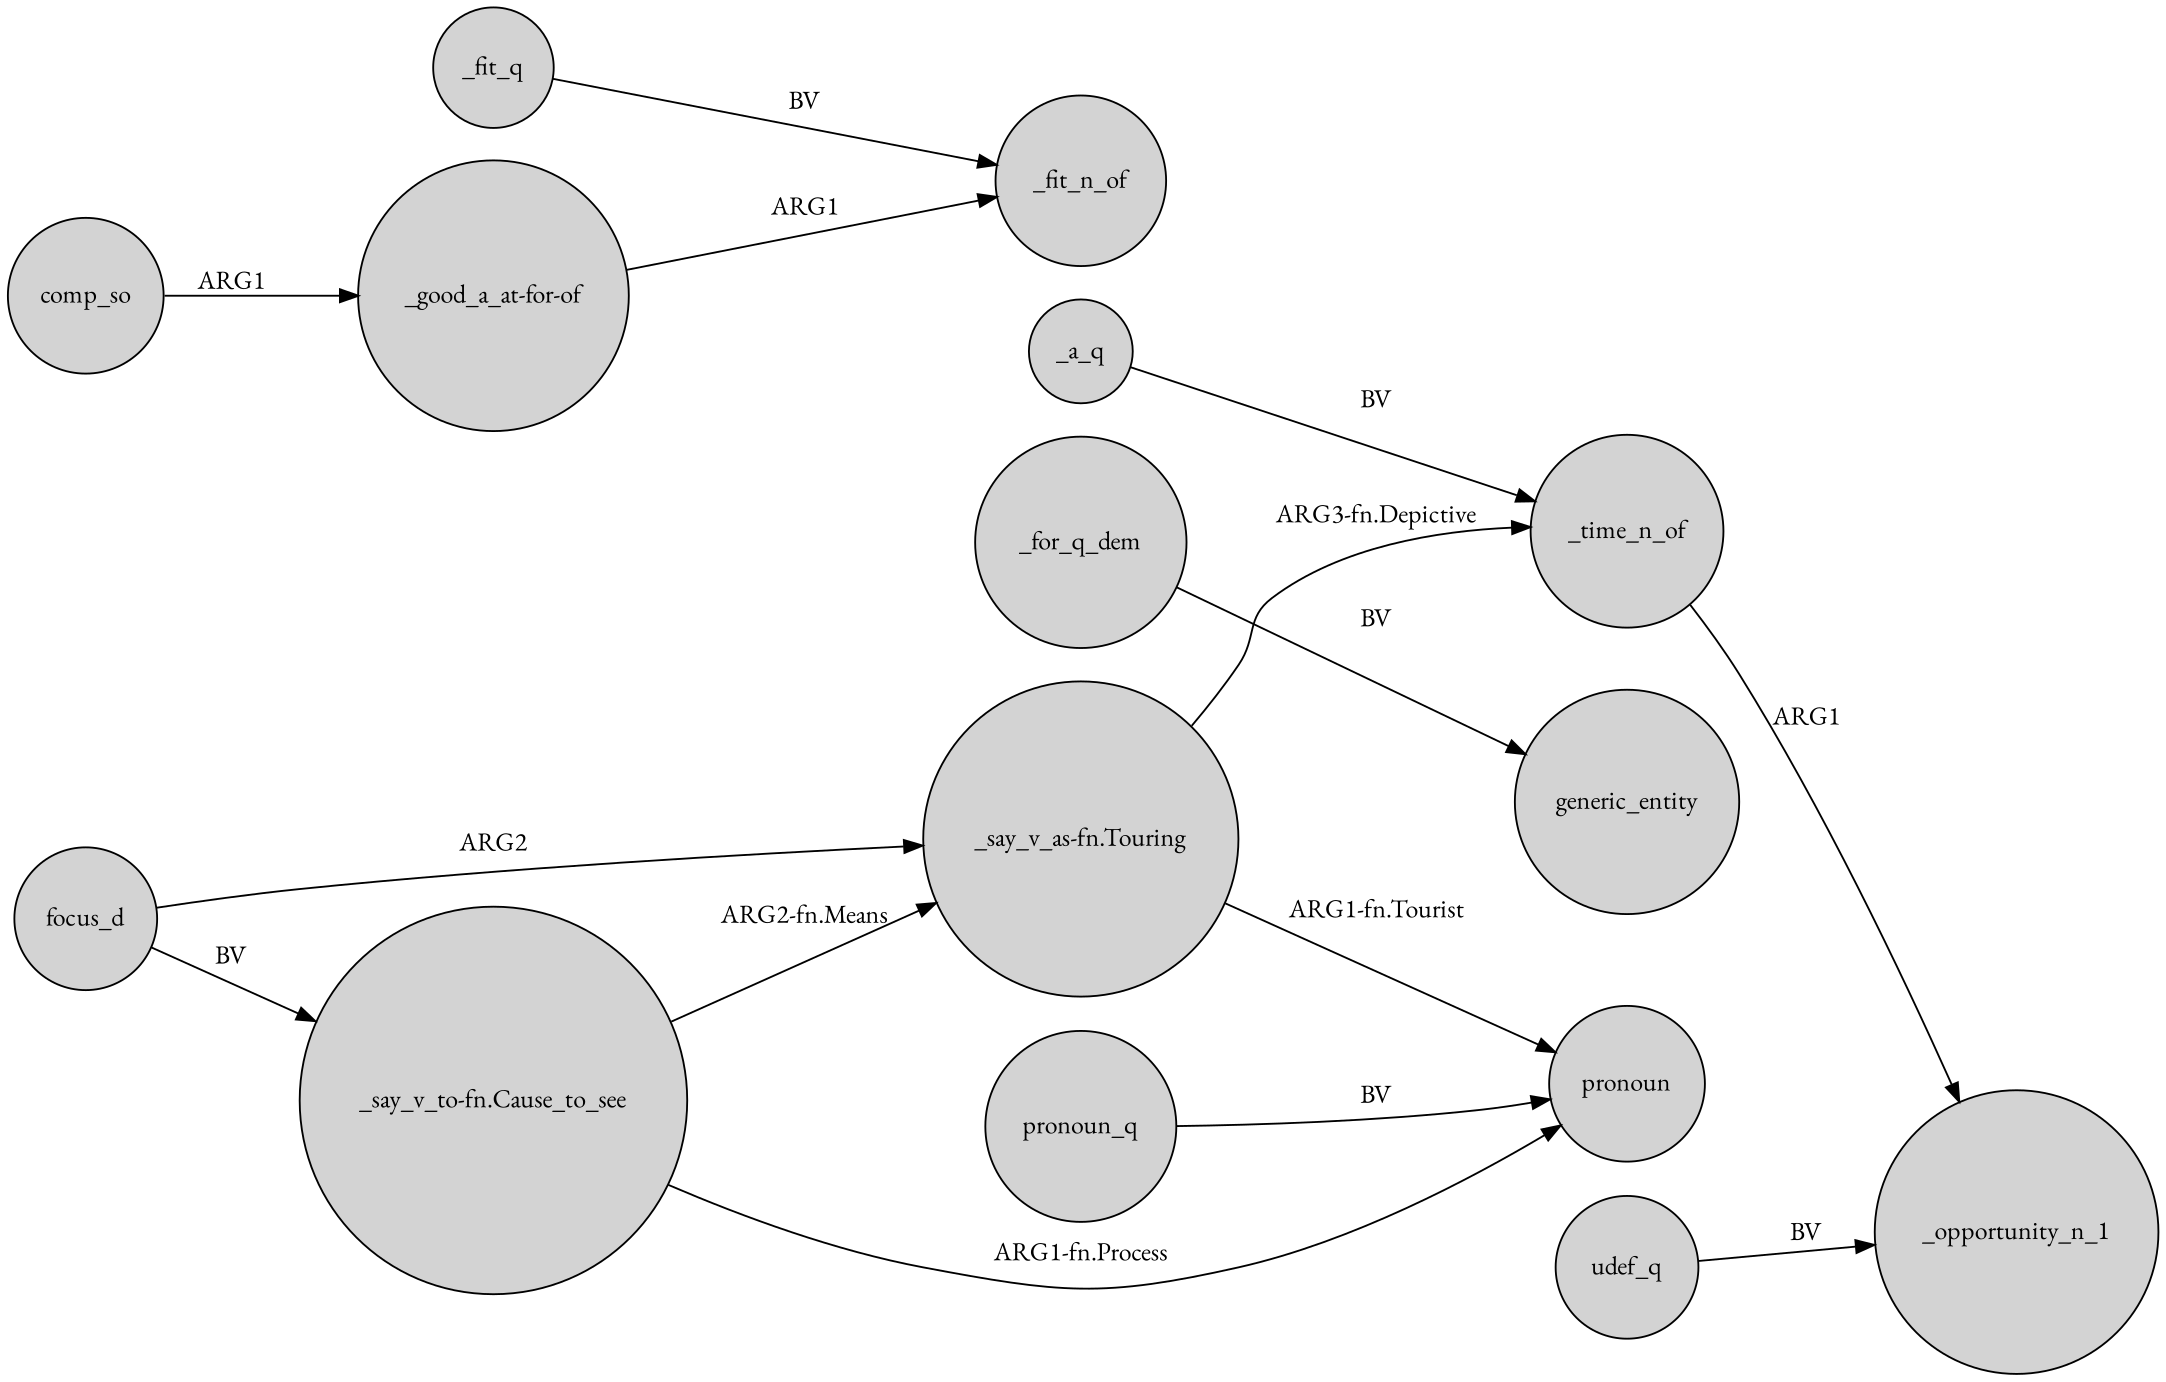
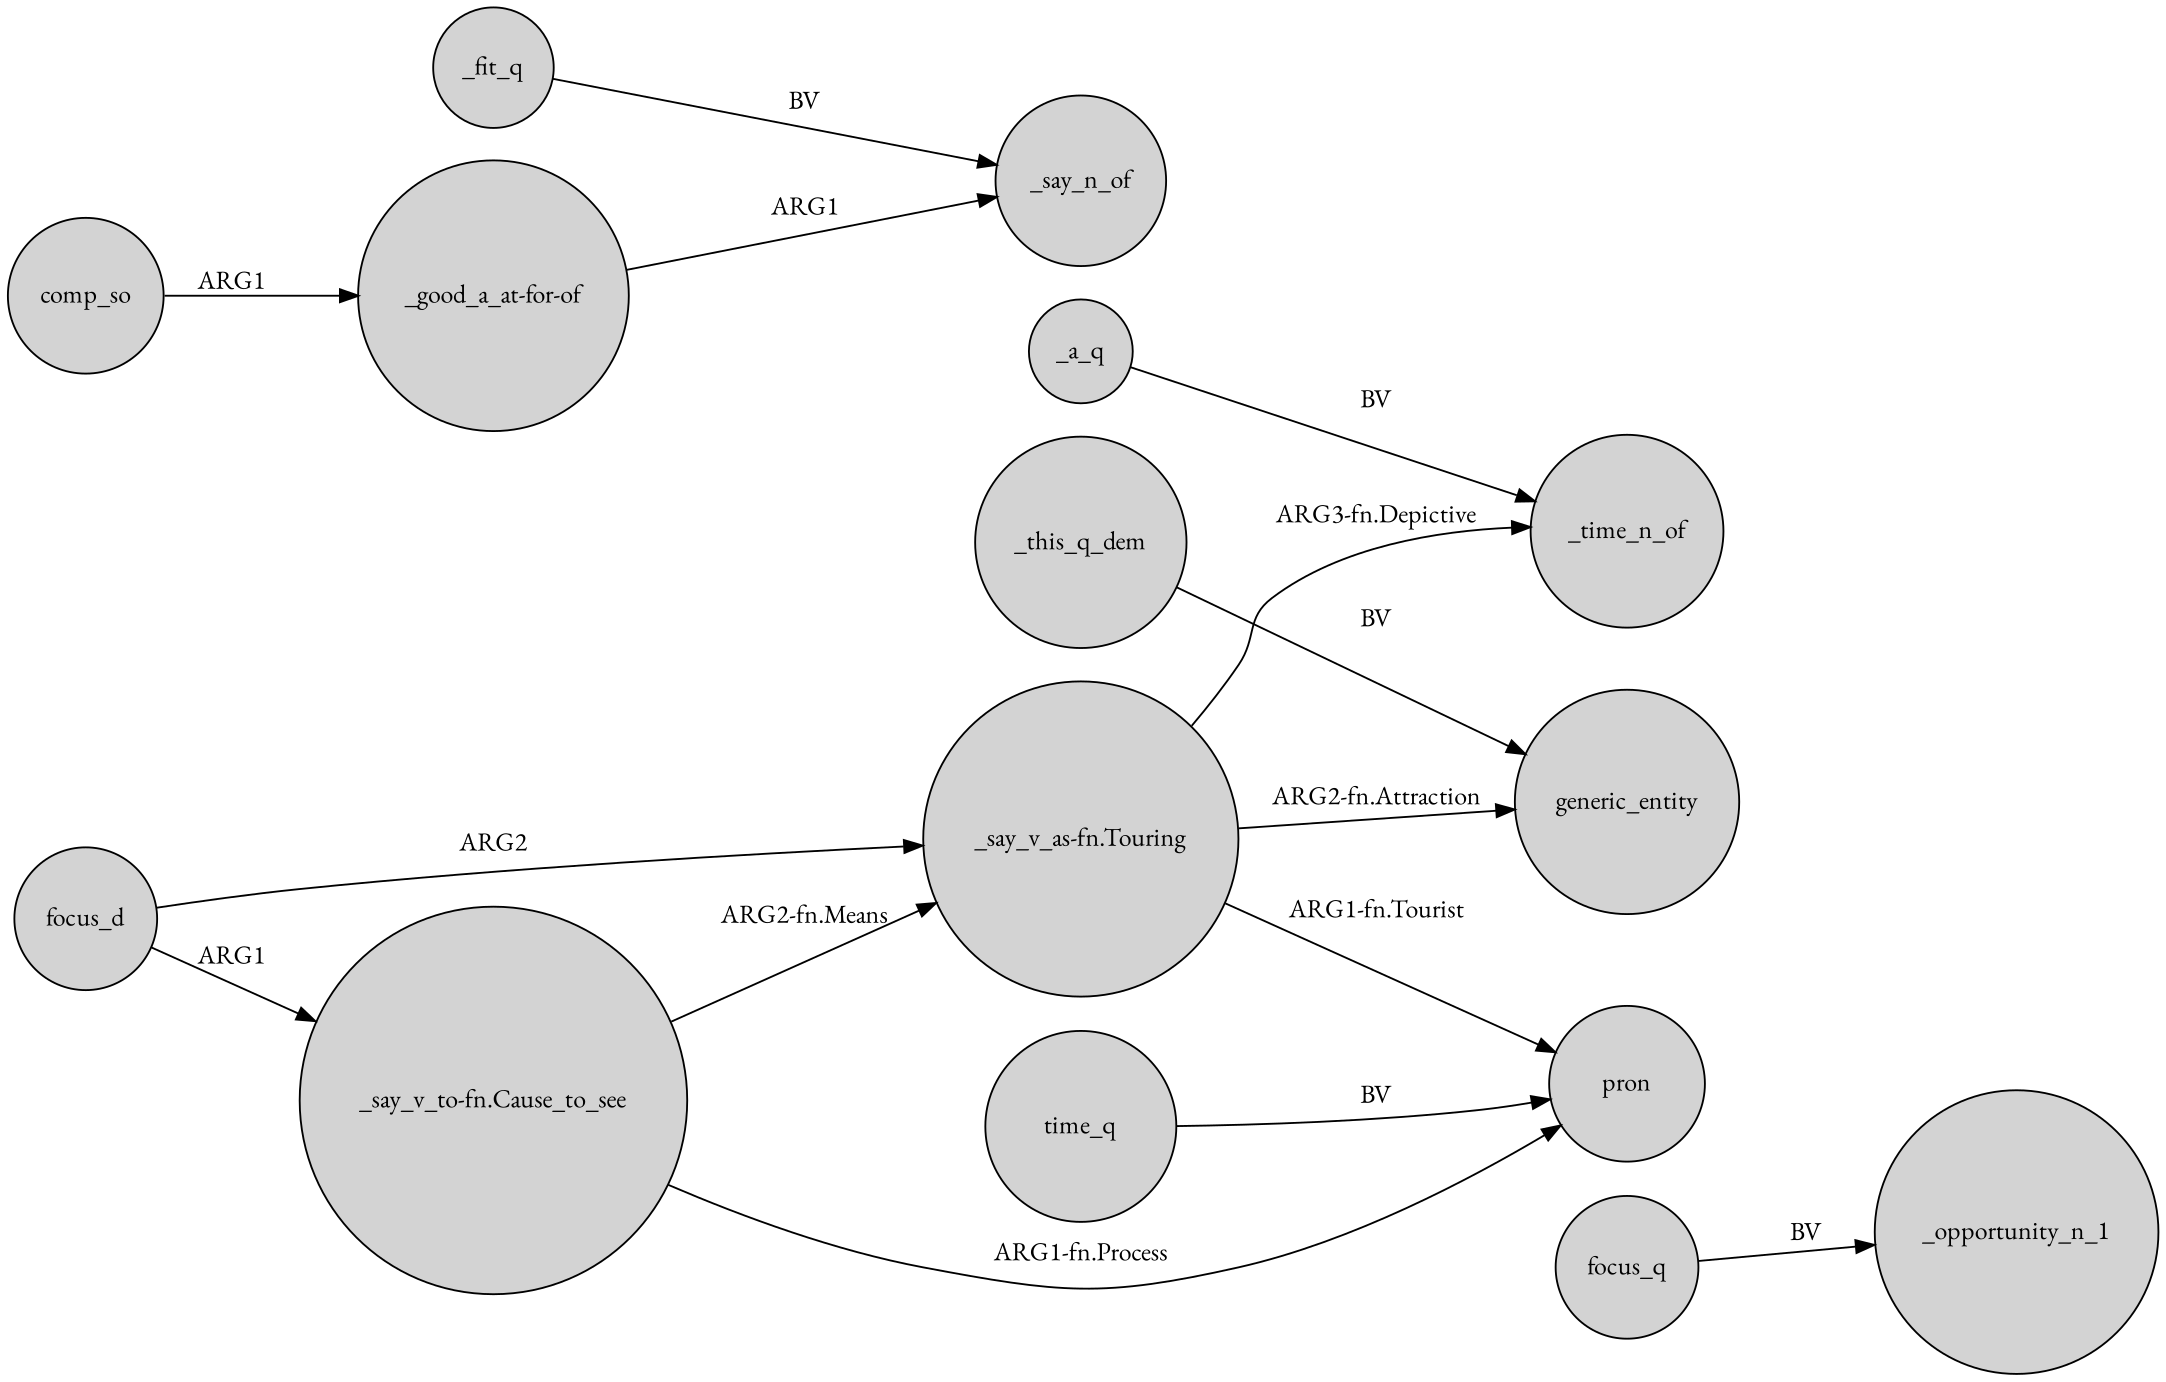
node "_fit_n_of": label "_fit_n_of" -> "_say_n_of"
node "_for_q_dem": label "_for_q_dem" -> "_this_q_dem"
edge "_say_v_as-fn.Touring" -> "generic_entity": added, label "ARG2-fn.Attraction"
edge "_time_n_of" -> "_opportunity_n_1": removed, label "ARG1"
edge "focus_d" -> "_say_v_to-fn.Cause_to_see": label "BV" -> "ARG1"
node "pronoun": label "pronoun" -> "pron"
node "pronoun_q": label "pronoun_q" -> "time_q"
node "udef_q": label "udef_q" -> "focus_q"
